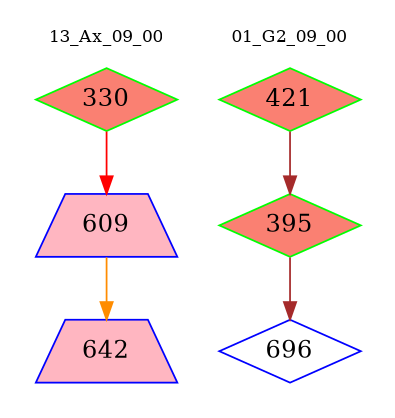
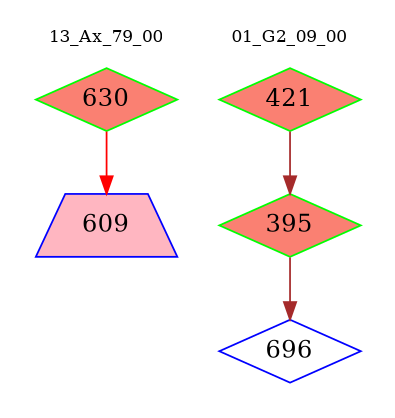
cluster "13_Ax_09_00": label "13_Ax_09_00" -> "13_Ax_79_00"
node "330": label "330" -> "630"
node "642": removed
